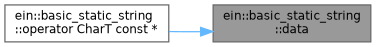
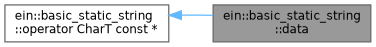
edge "ein::basic_static_string ::operator CharT const *" -> "ein::basic_static_string ::data": reversed
